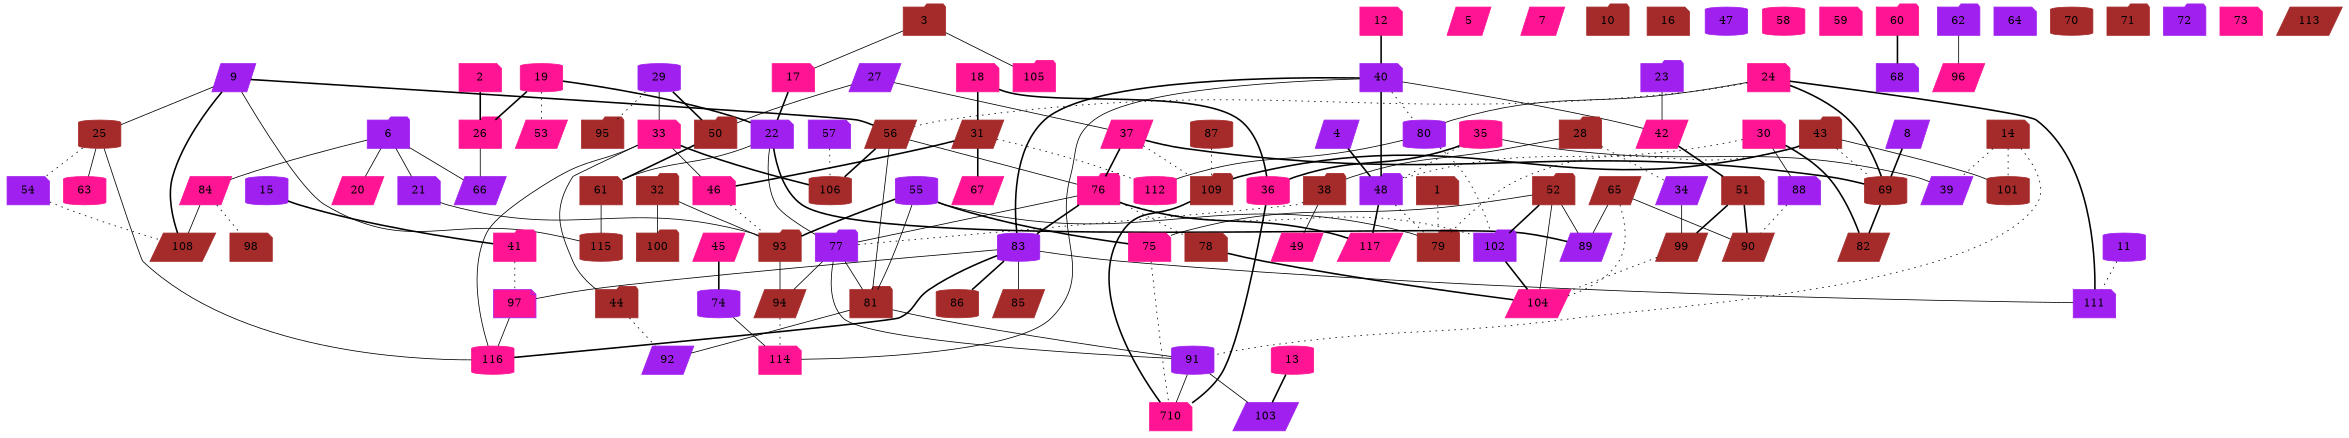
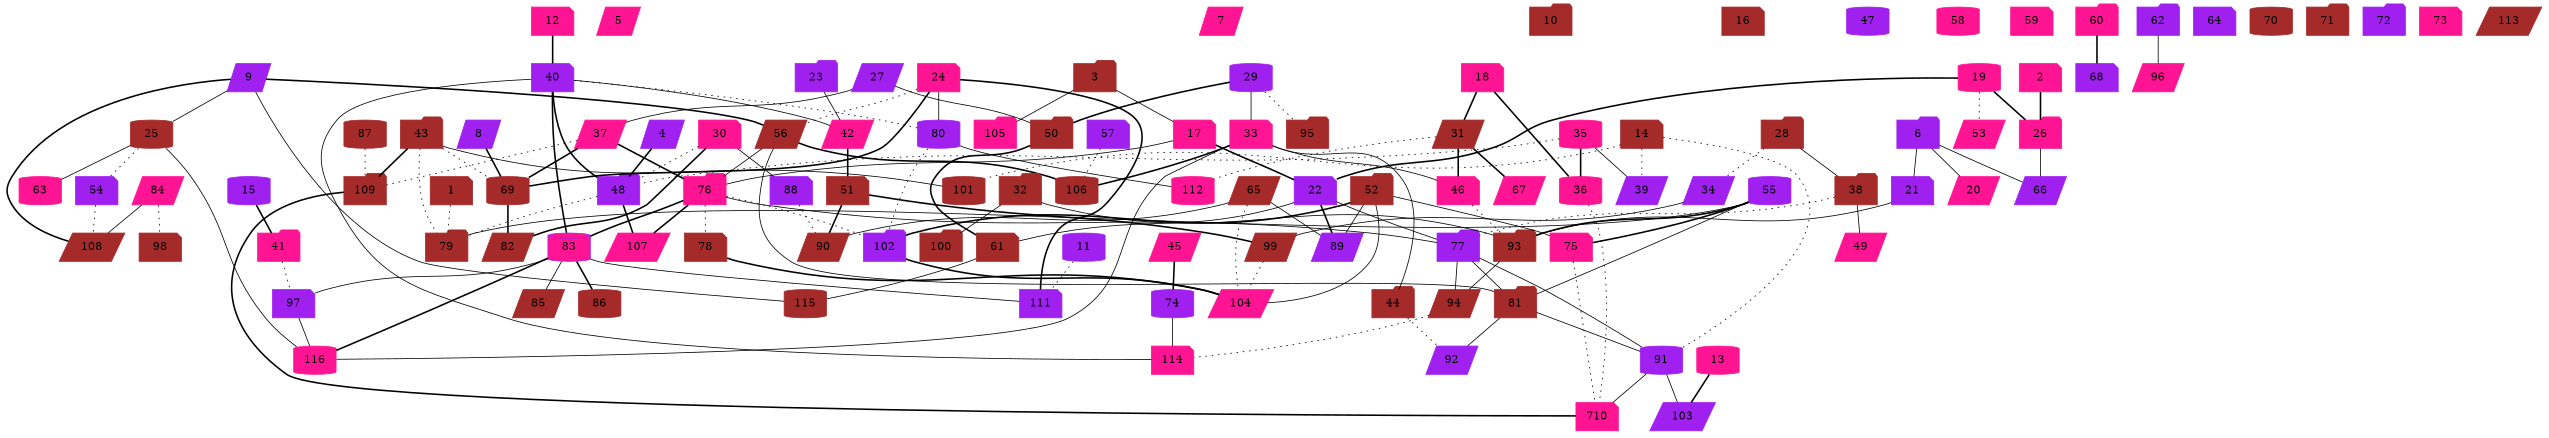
edge "6" -- "84": removed
edge "17" -- "76": added
node "83": fillcolor purple -> deeppink
node "117": label "117" -> "107"
node "97": fillcolor deeppink -> purple
edge "36" -- "710": style bold -> dotted
